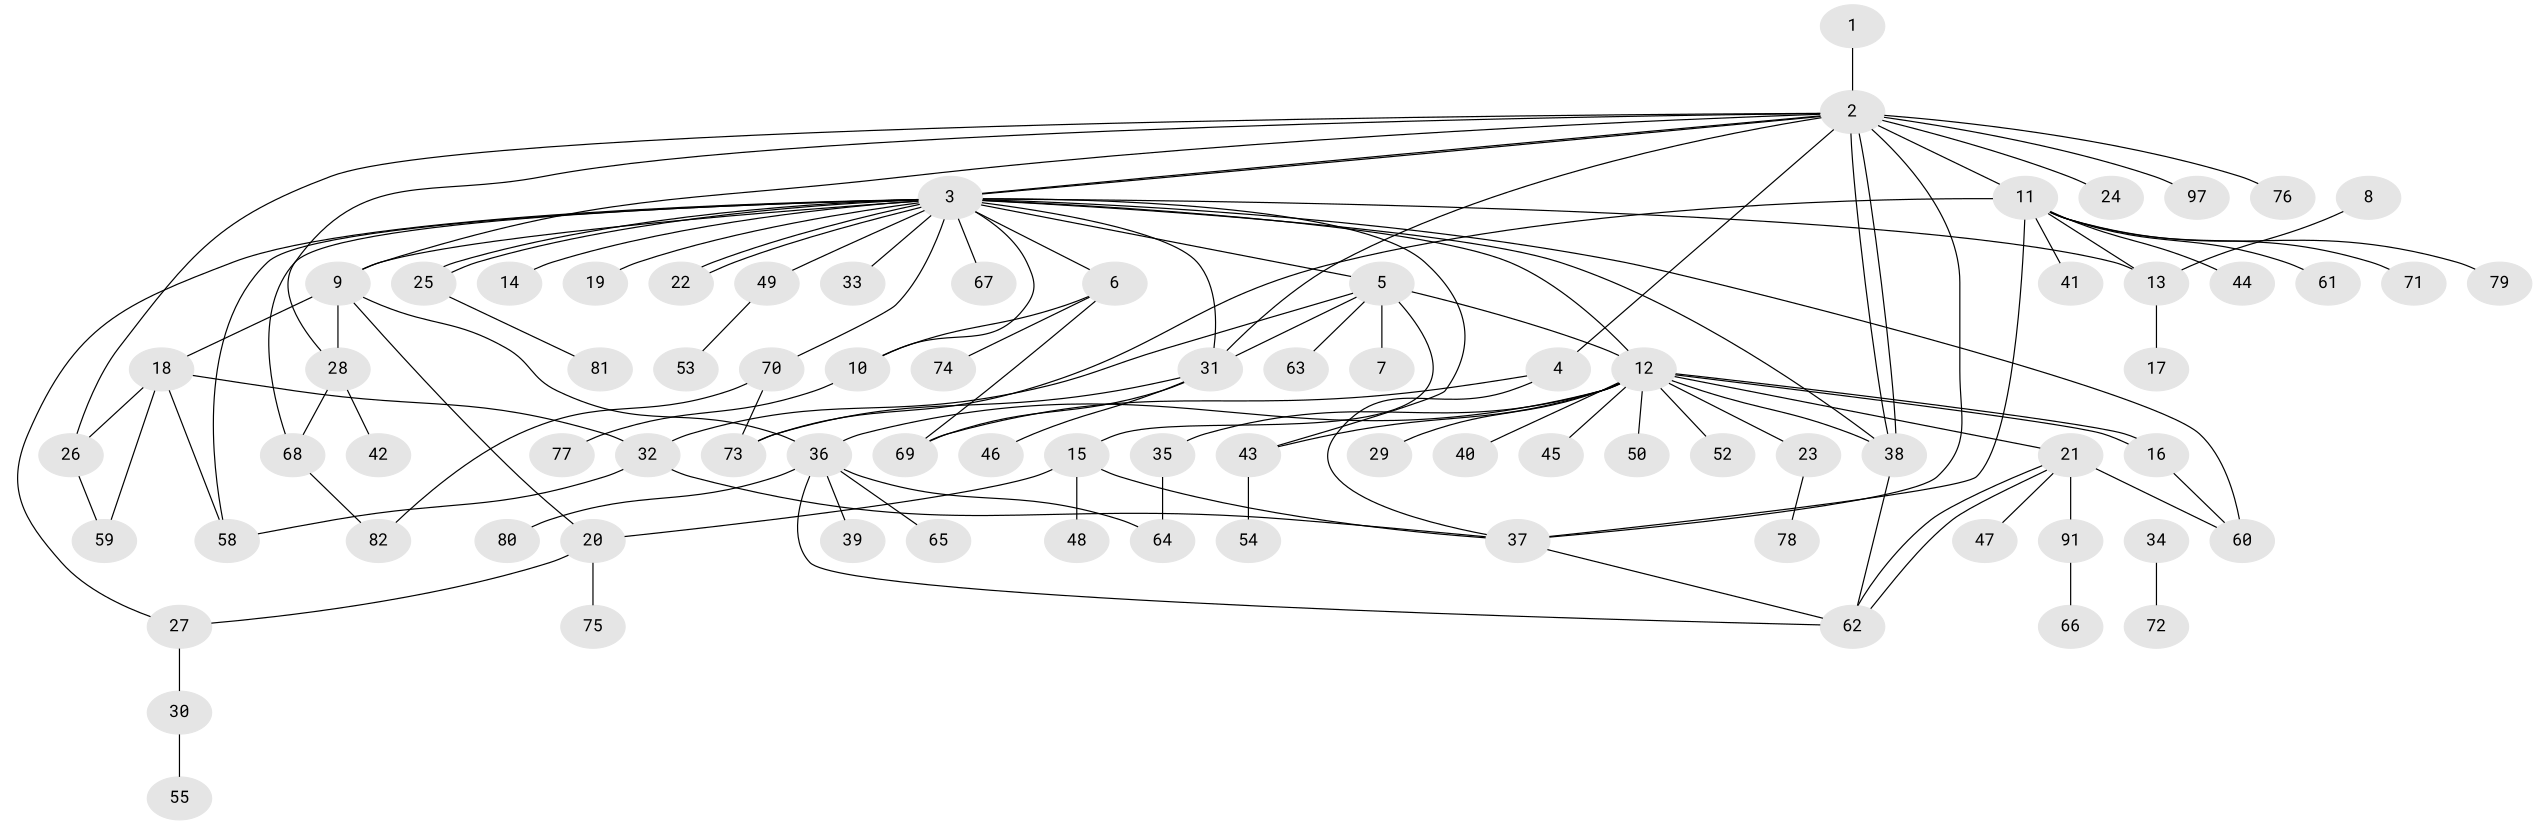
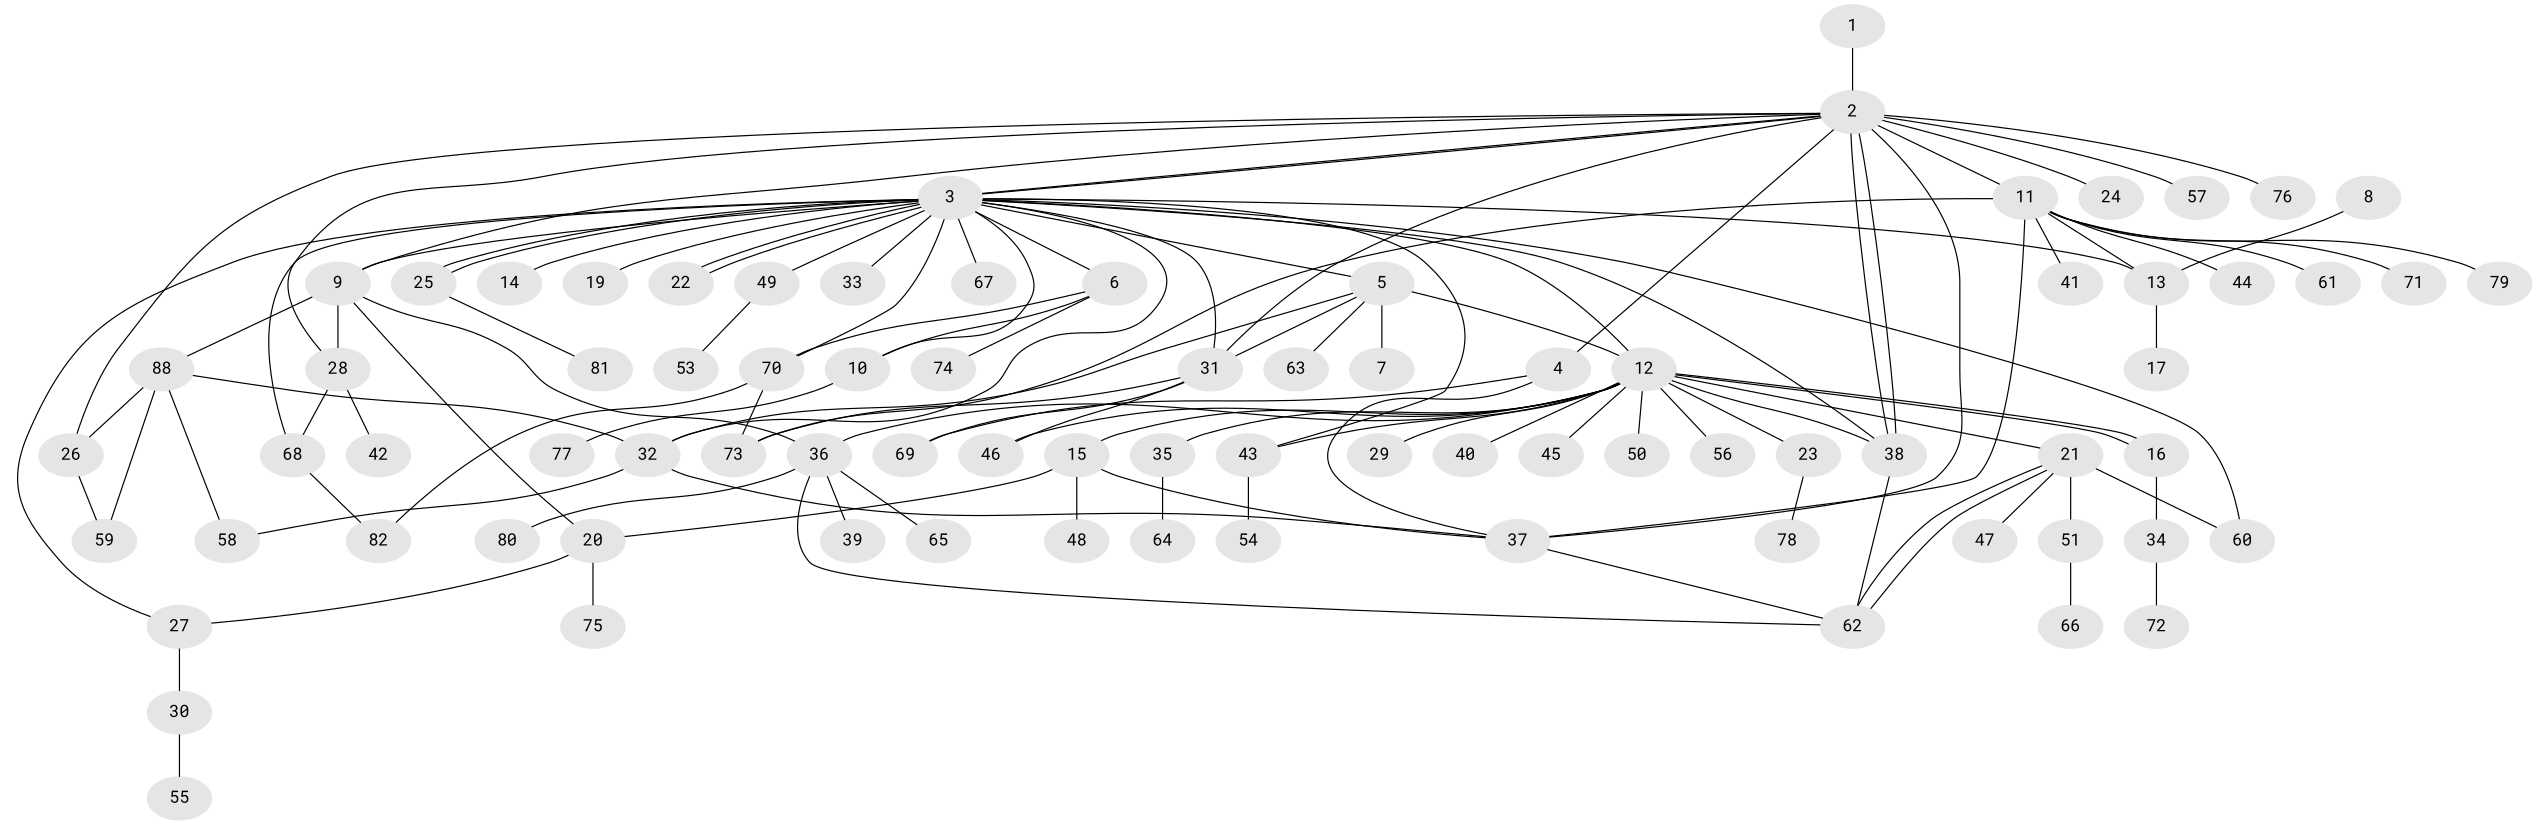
node "97": label "97" -> "57"
edge "3" -- "58": now "3" -- "32"
node "18": label "18" -> "88"
edge "6" -- "69": now "6" -- "70"
edge "12" -- "46": added
edge "5" -- "15": now "12" -- "15"
node "52": label "52" -> "56"
edge "36" -- "64": removed
edge "16" -- "60": now "16" -- "34"
node "91": label "91" -> "51"
